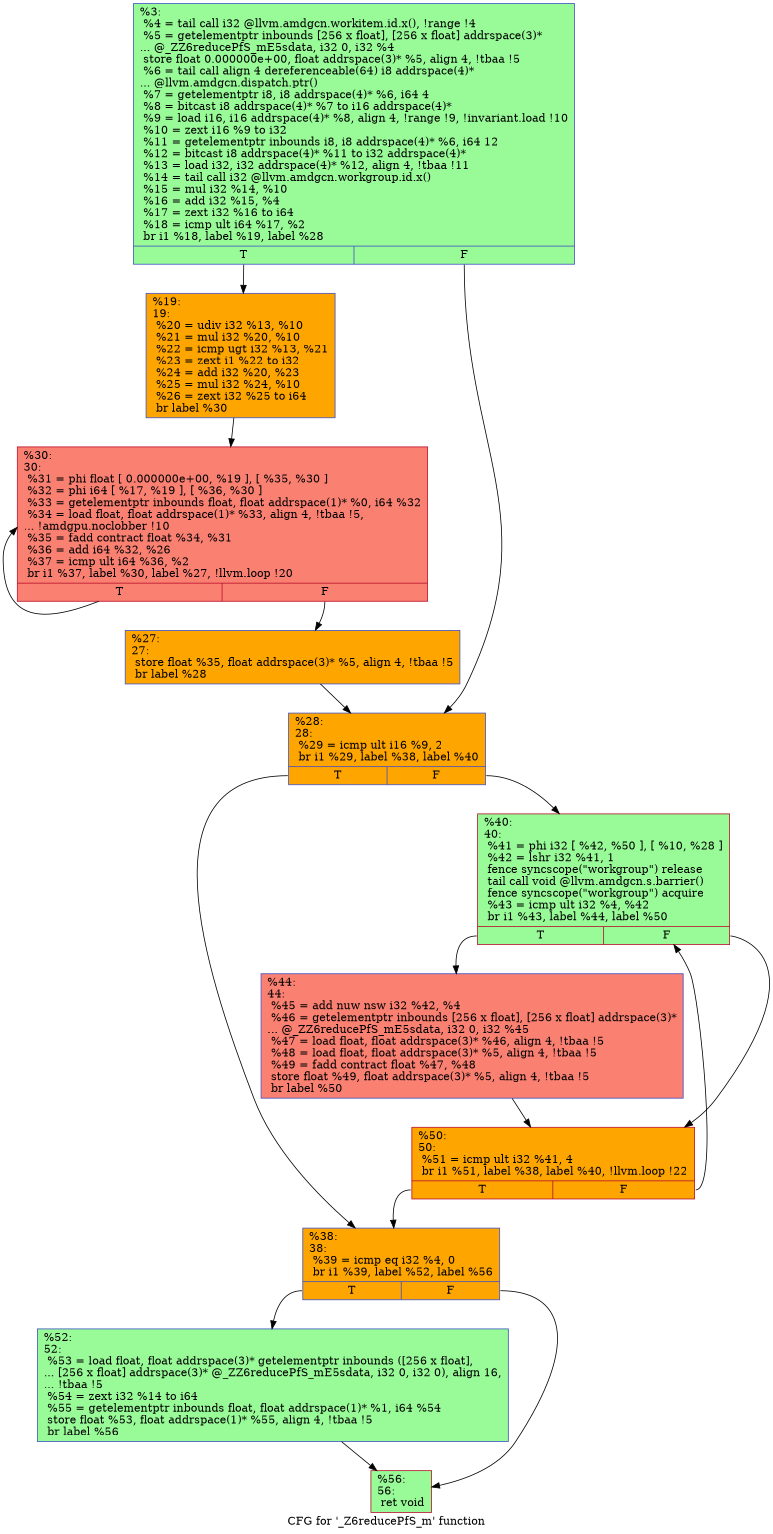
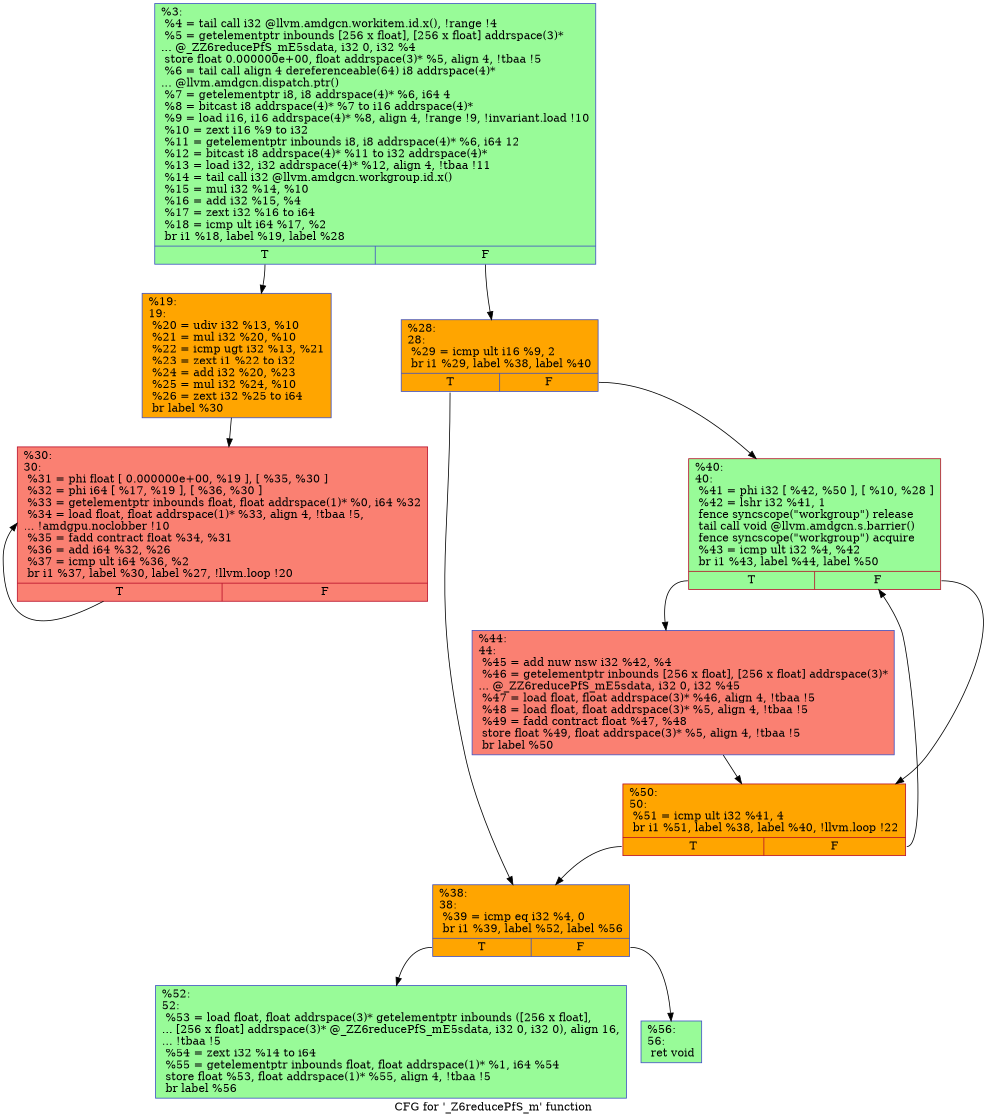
node "%27:": removed
edge "%52:" -> "%56:": removed
node "%56:": color #b70d28ff -> #3d50c3ff
